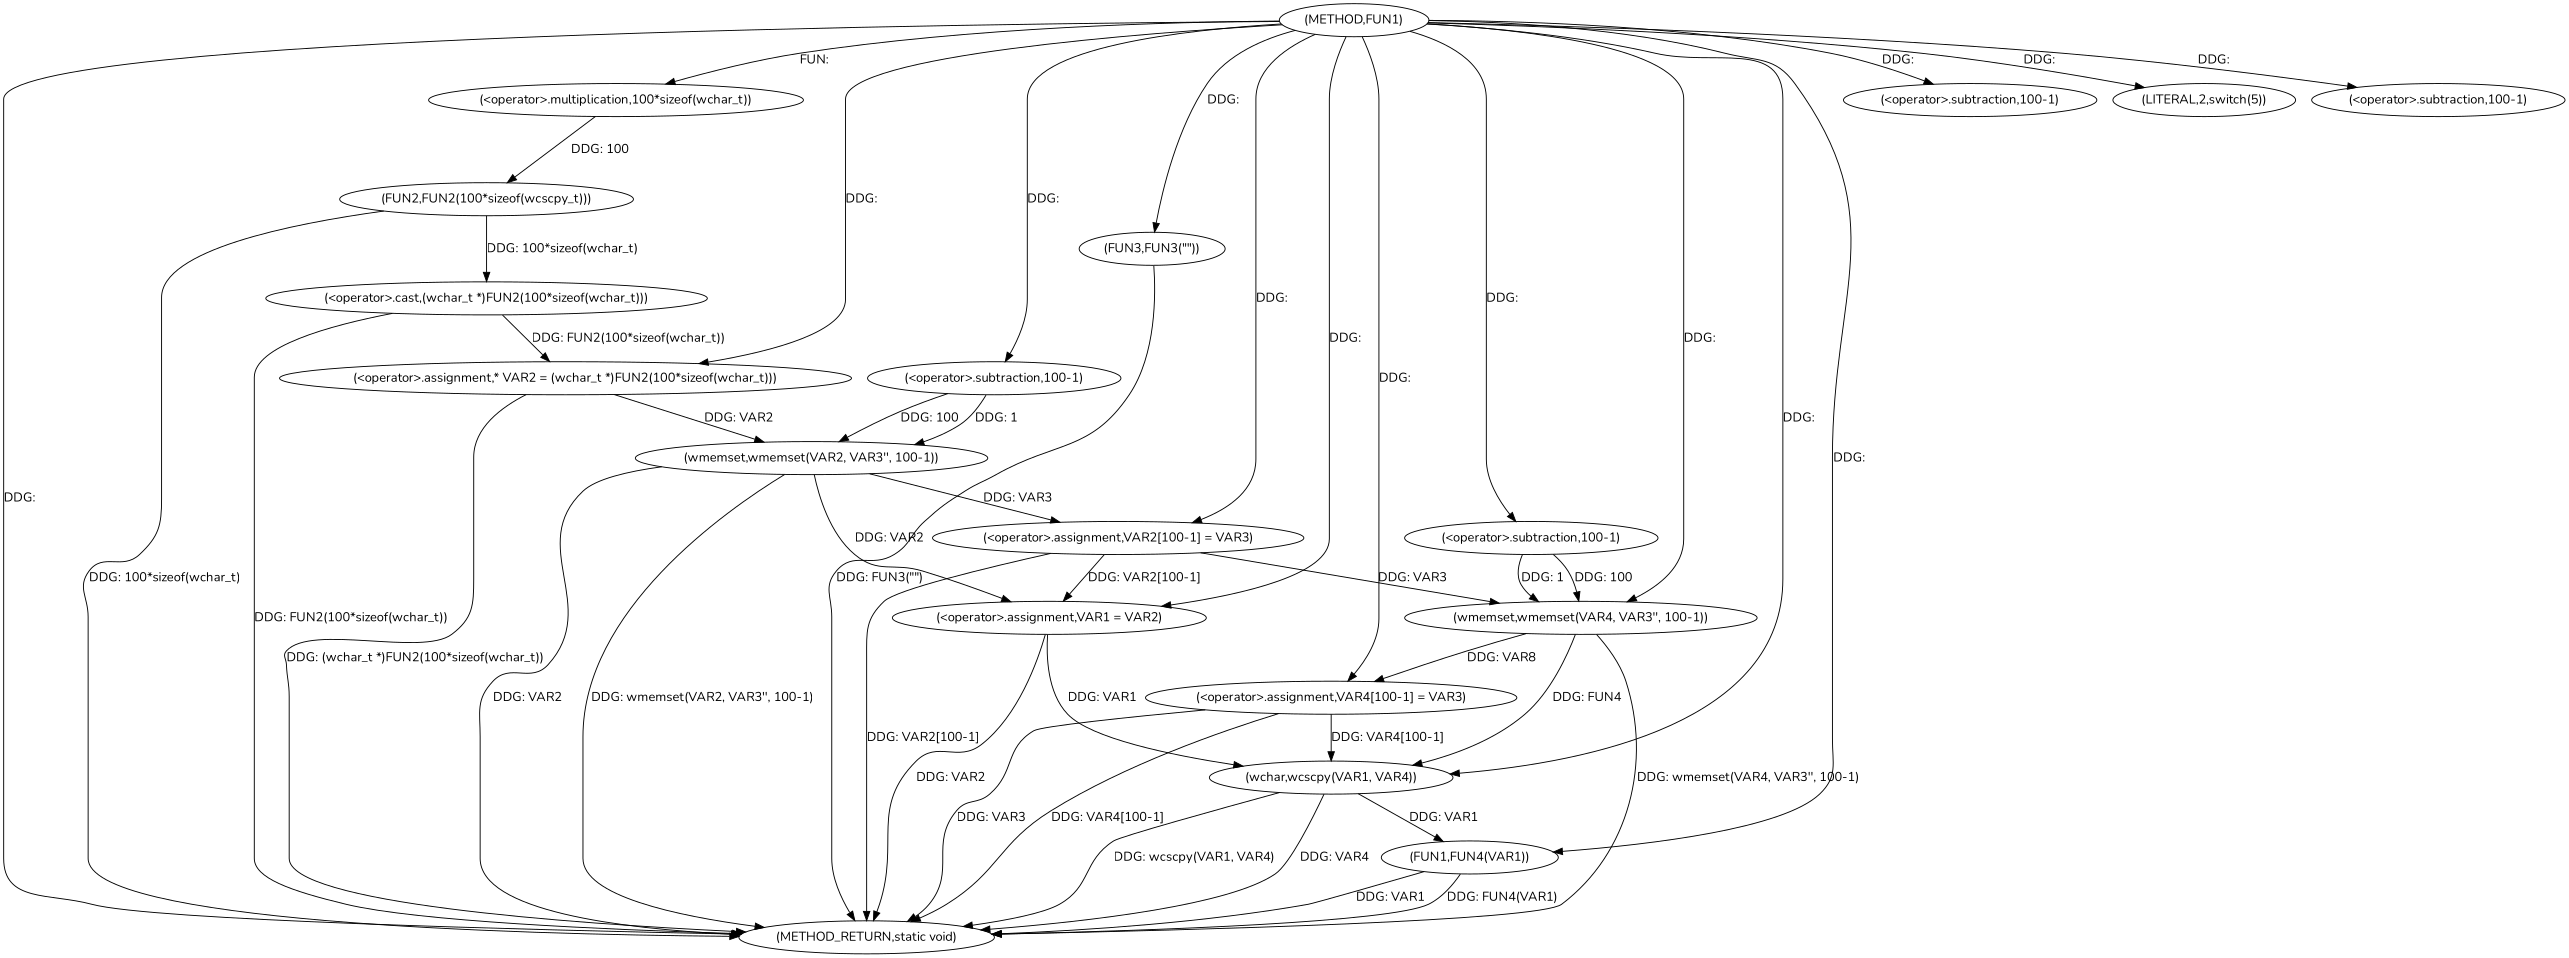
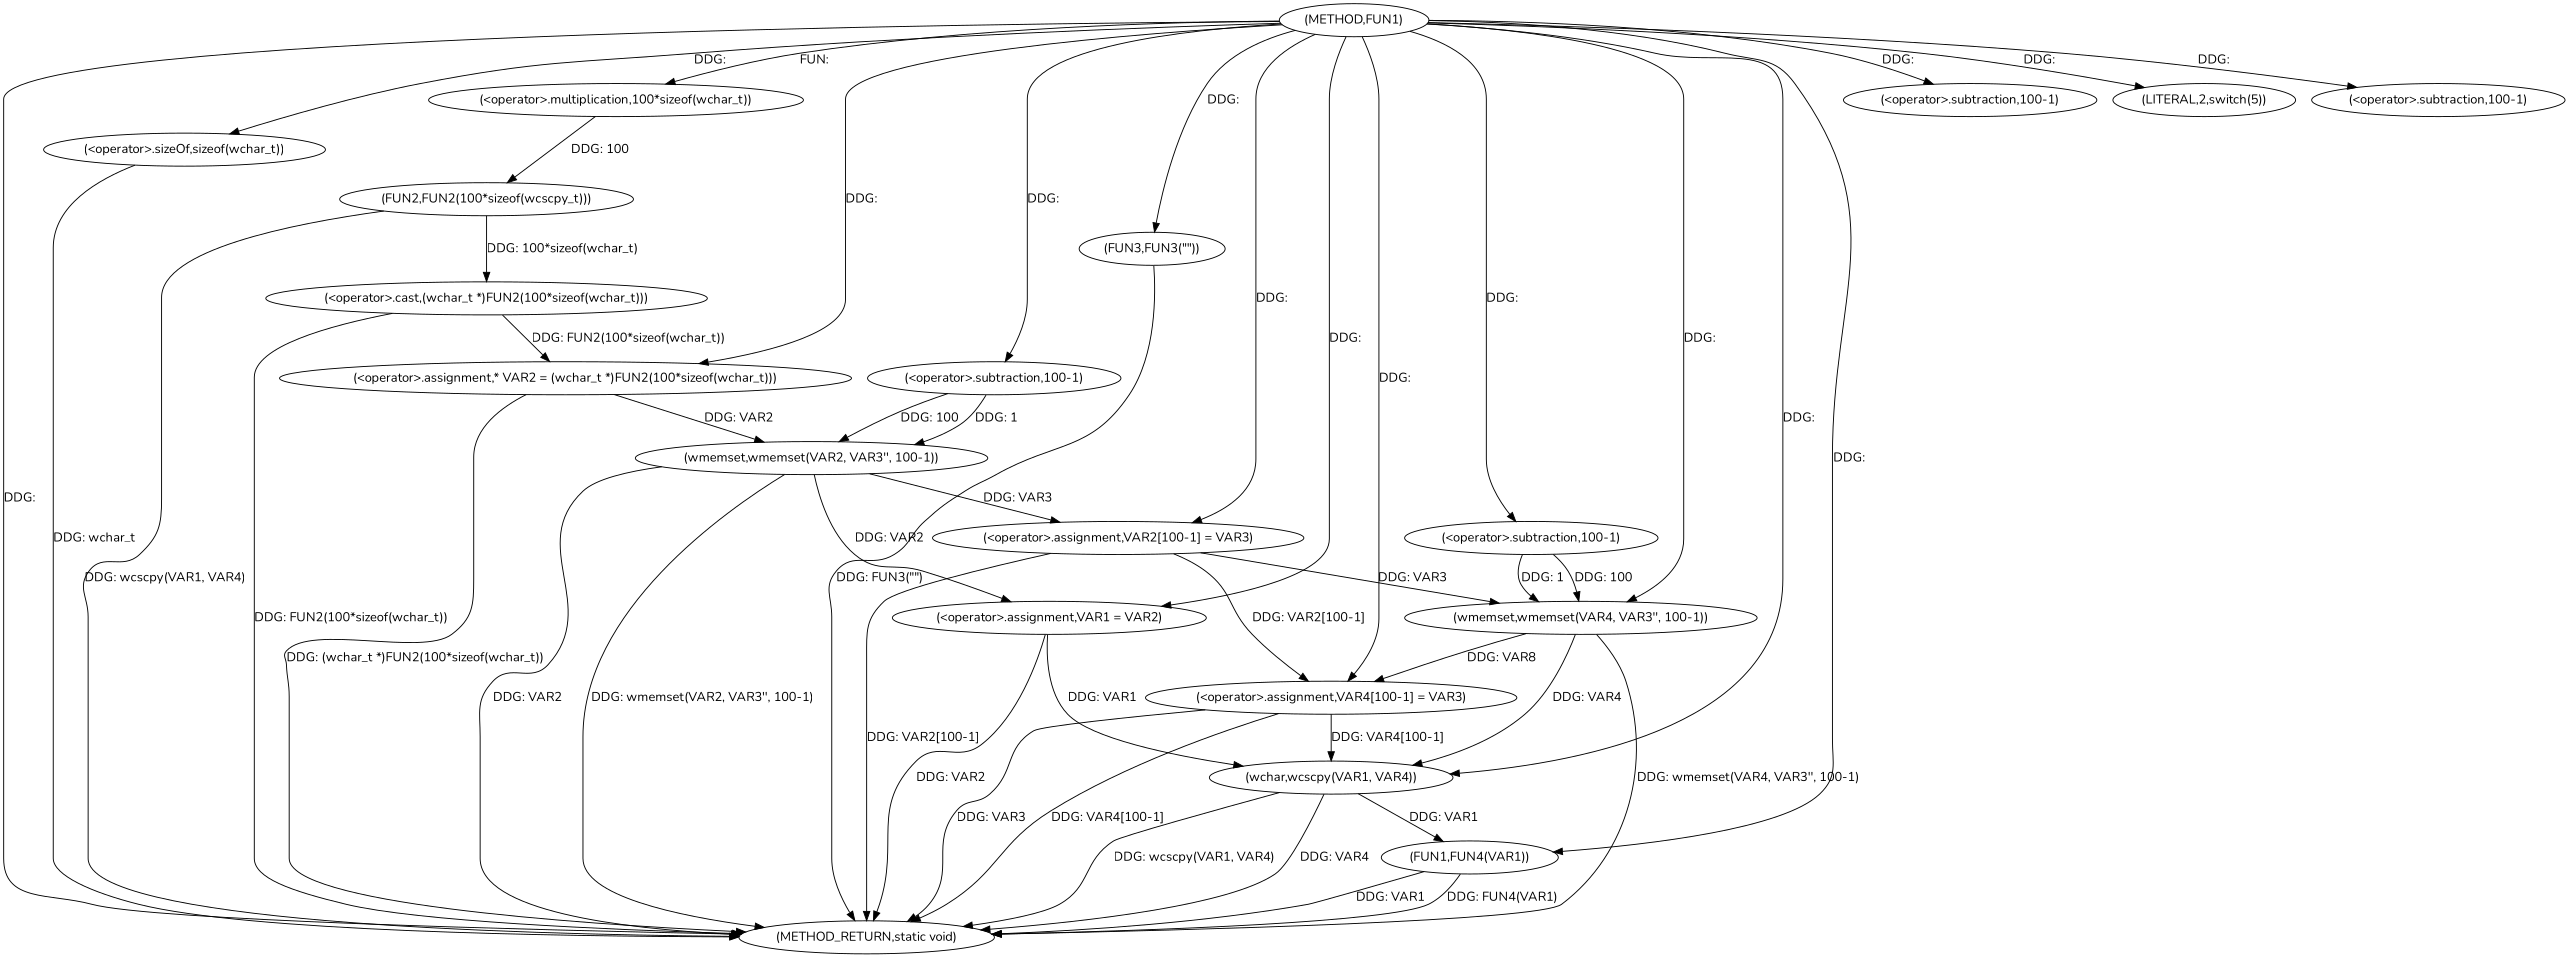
node "(<operator>.sizeOf,sizeof(wchar_t))": added
edge "(<operator>.assignment,VAR2[100-1] = VAR3)" -> "(<operator>.assignment,VAR1 = VAR2)": now "(<operator>.assignment,VAR2[100-1] = VAR3)" -> "(<operator>.assignment,VAR4[100-1] = VAR3)"
edge "(FUN2,FUN2(100*sizeof(wcscpy_t)))" -> "(METHOD_RETURN,static void)": label "DDG: 100*sizeof(wchar_t)" -> "DDG: wcscpy(VAR1, VAR4)"
edge "(wmemset,wmemset(VAR4, VAR3'', 100-1))" -> "(wchar,wcscpy(VAR1, VAR4))": label "DDG: FUN4" -> "DDG: VAR4"
